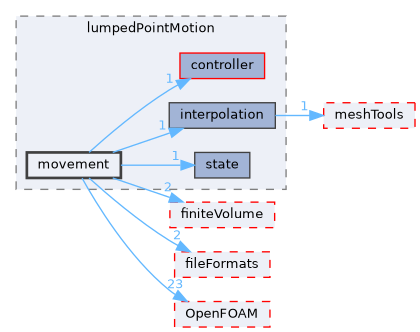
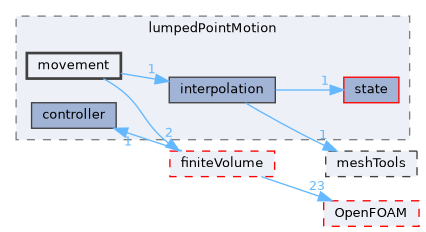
node "controller": color red -> grey25
edge "movement" -> "controller": now "finiteVolume" -> "controller"
node "meshTools": color red -> grey25
edge "movement" -> "state": now "interpolation" -> "state"
node "state": color grey25 -> red
edge "movement" -> "OpenFOAM": now "finiteVolume" -> "OpenFOAM"
node "fileFormats": removed
